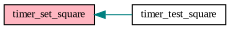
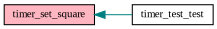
node "timer_test_square": label "timer_test_square" -> "timer_test_test"
